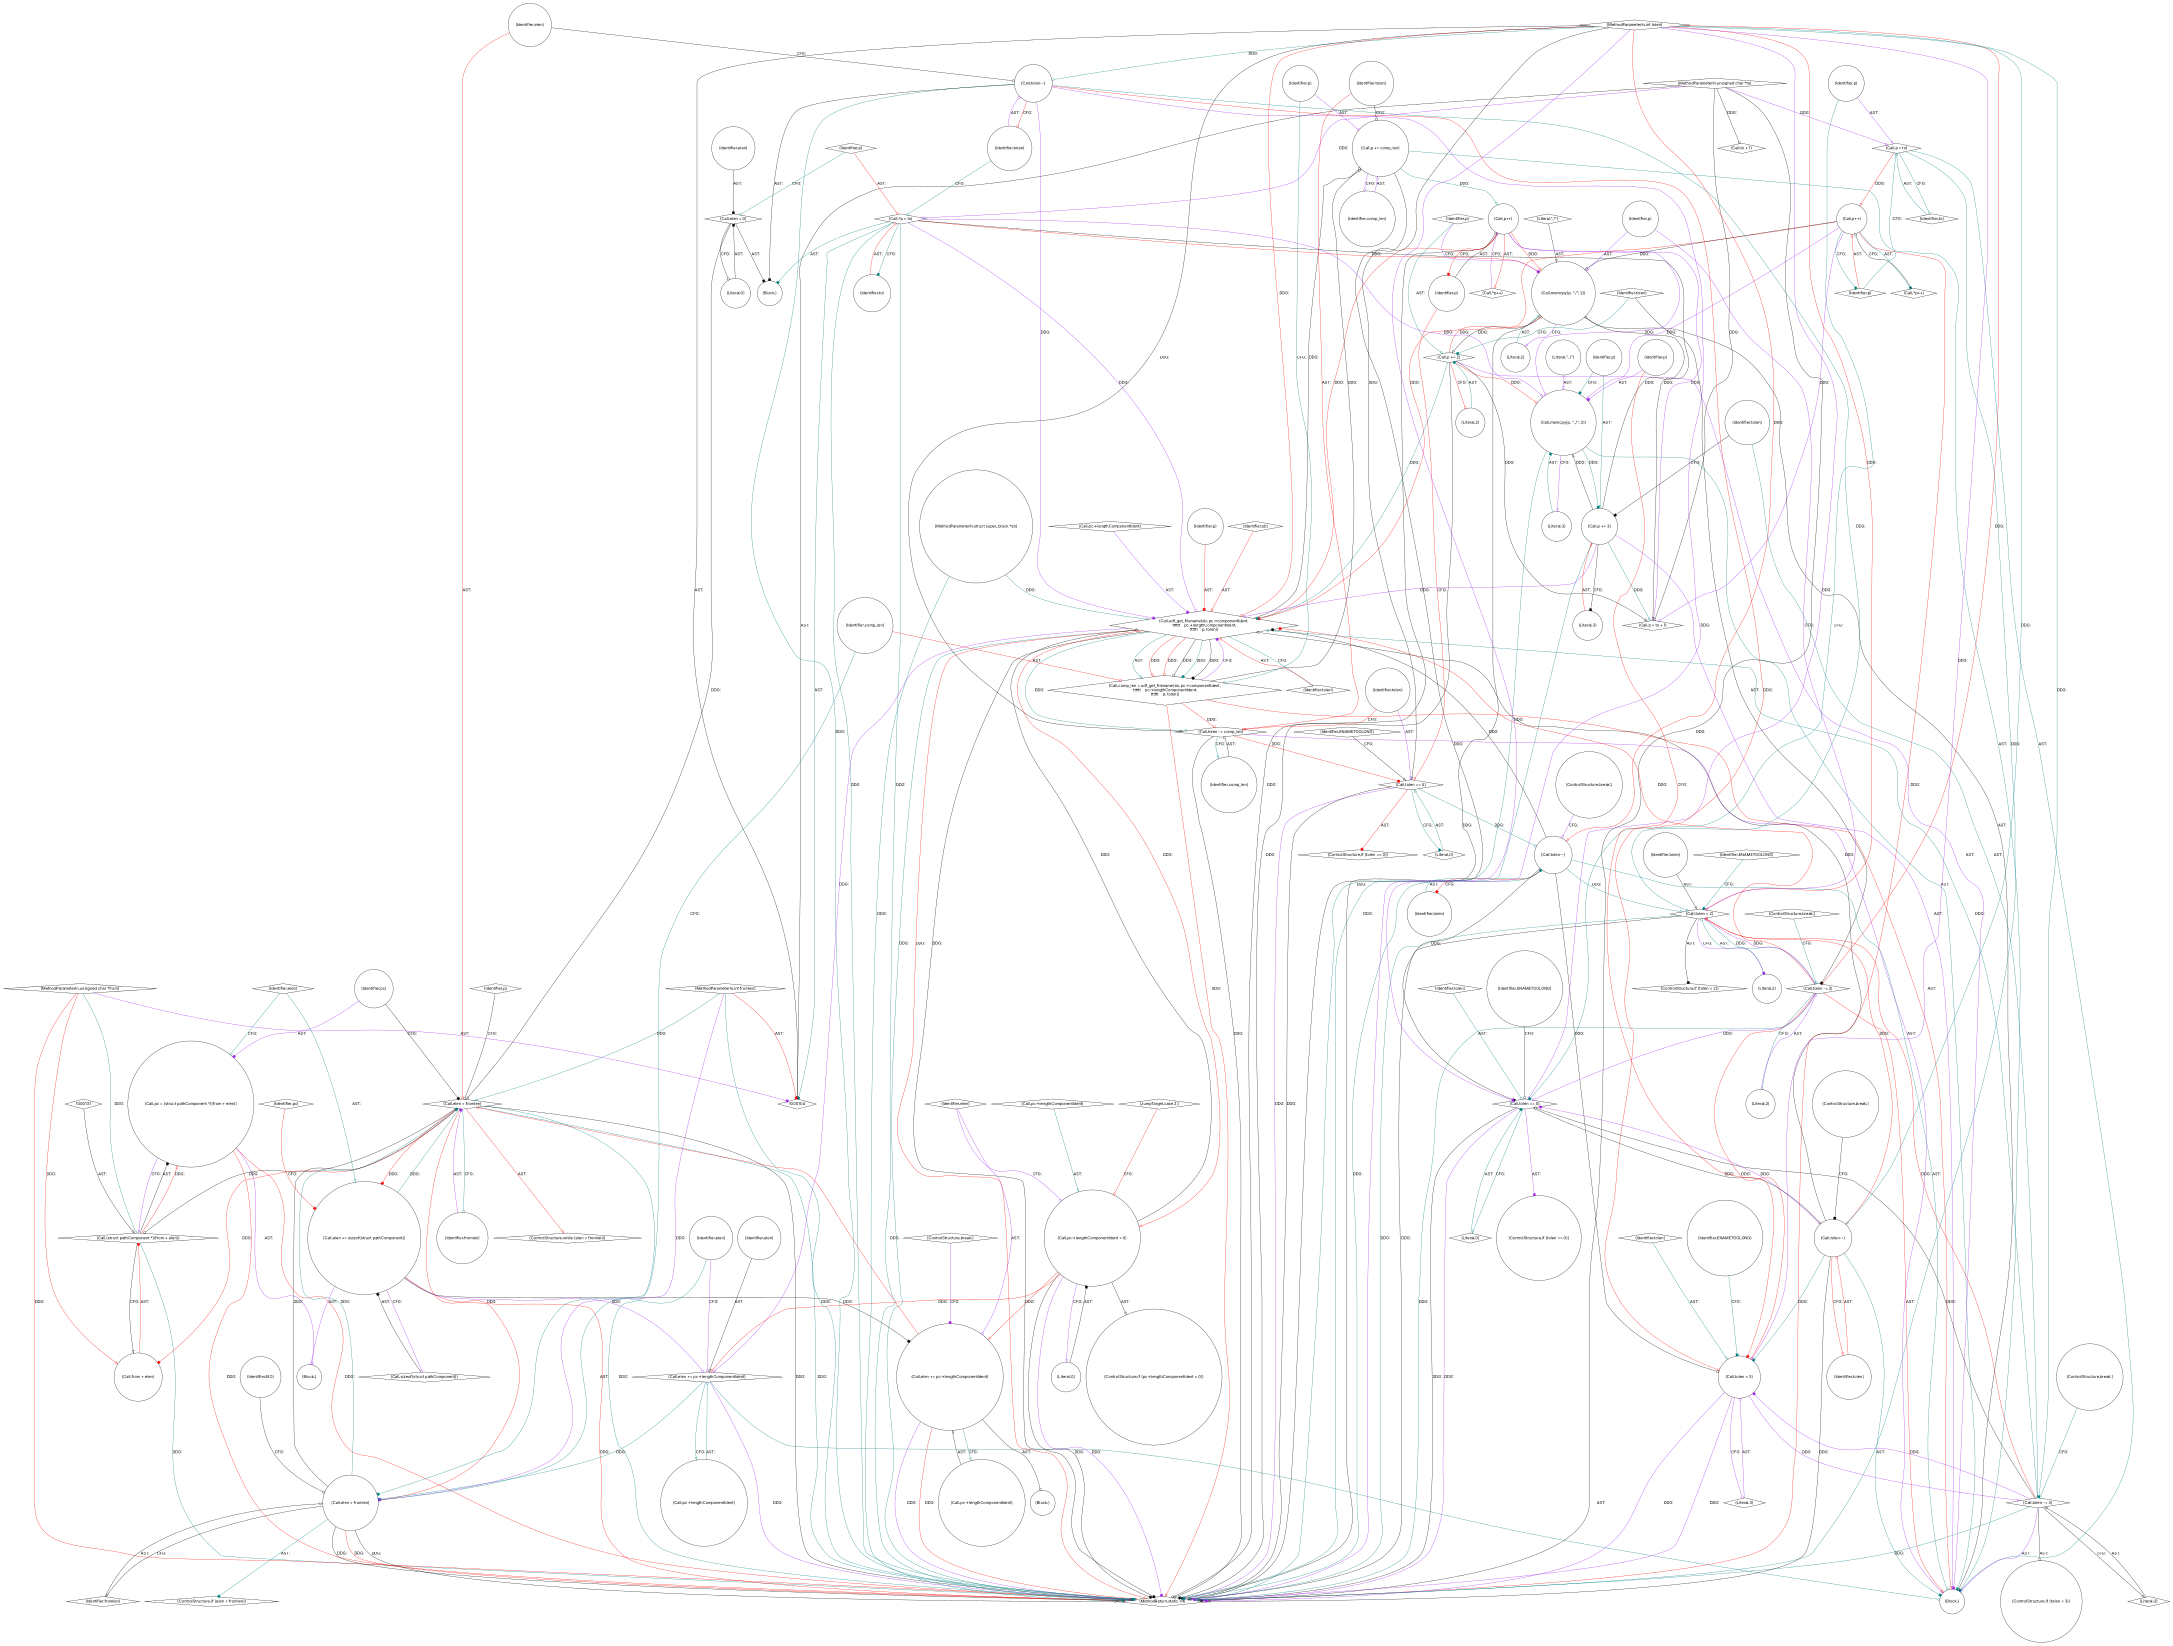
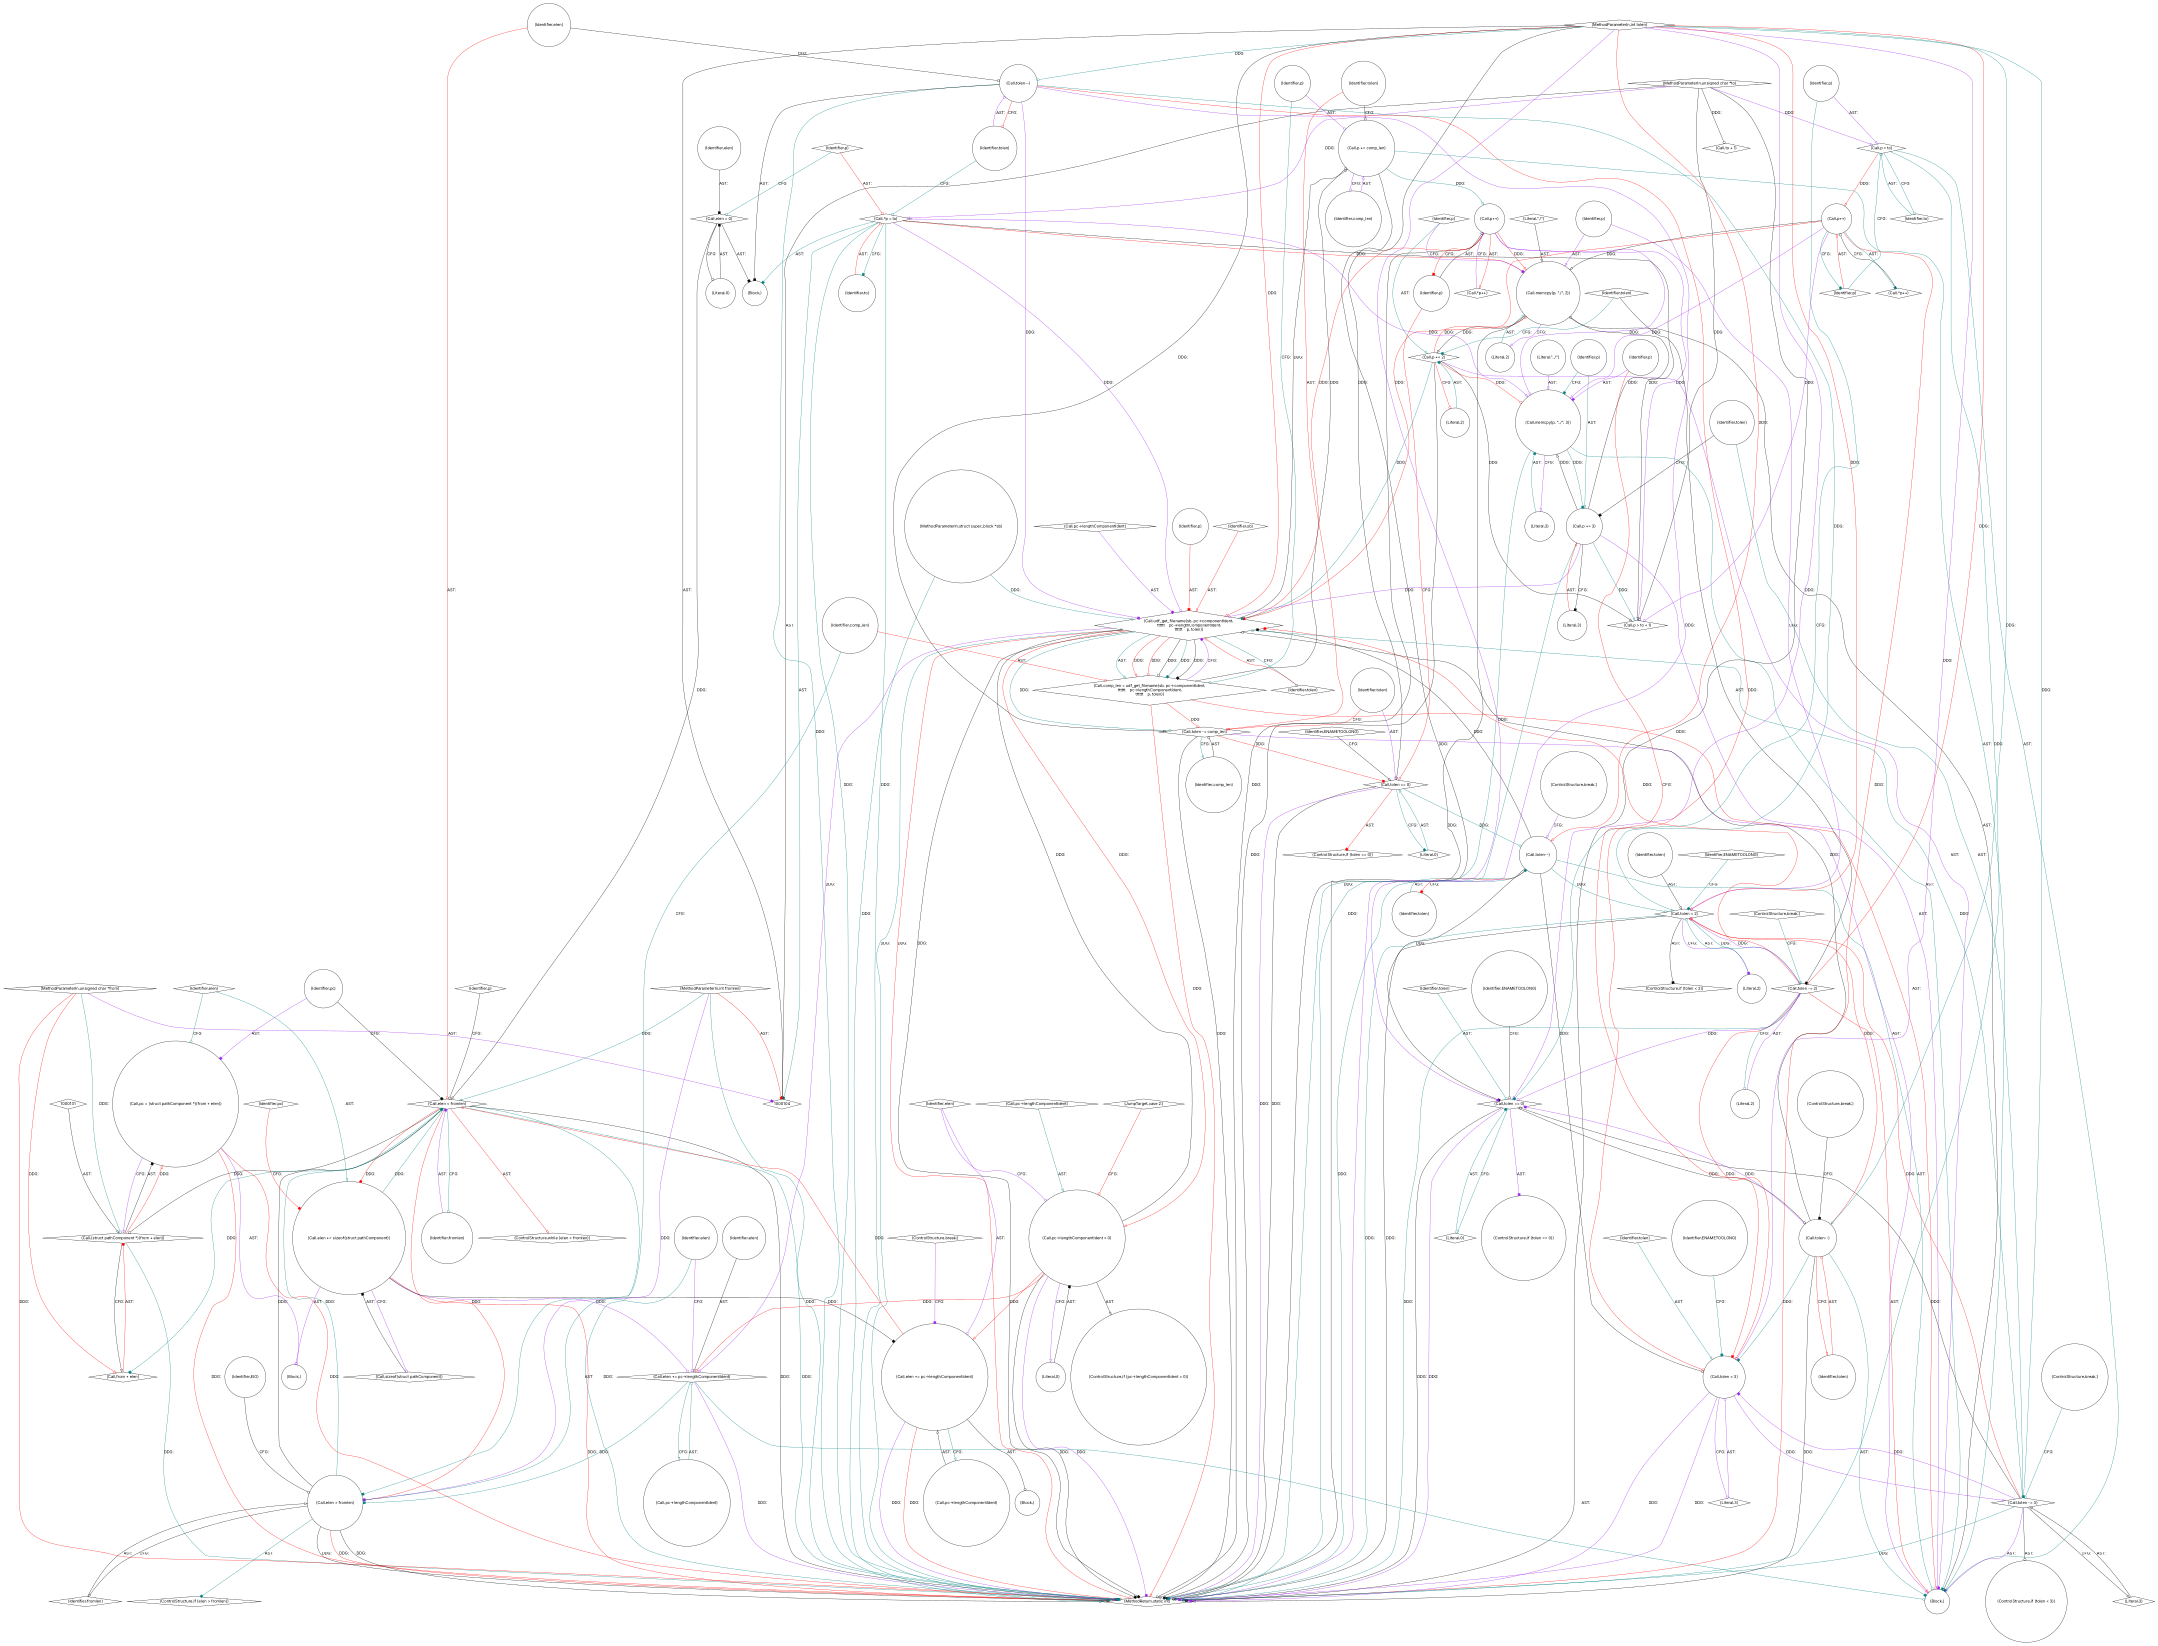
edge "(Call,elen < fromlen)" -> "(Call,from + elen)": color red -> teal
node "(Call,from + elen)": shape circle -> diamond
